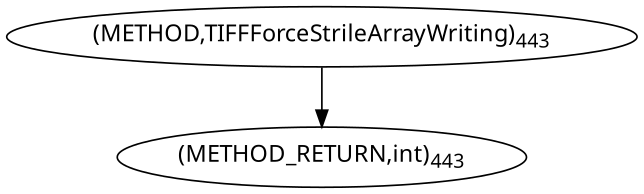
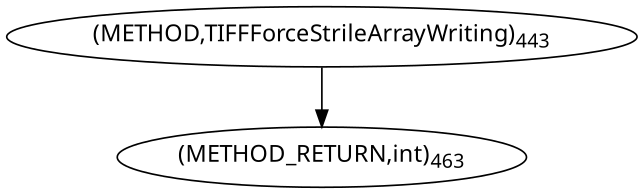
node "(METHOD_RETURN,int)": text "443" -> "463"
